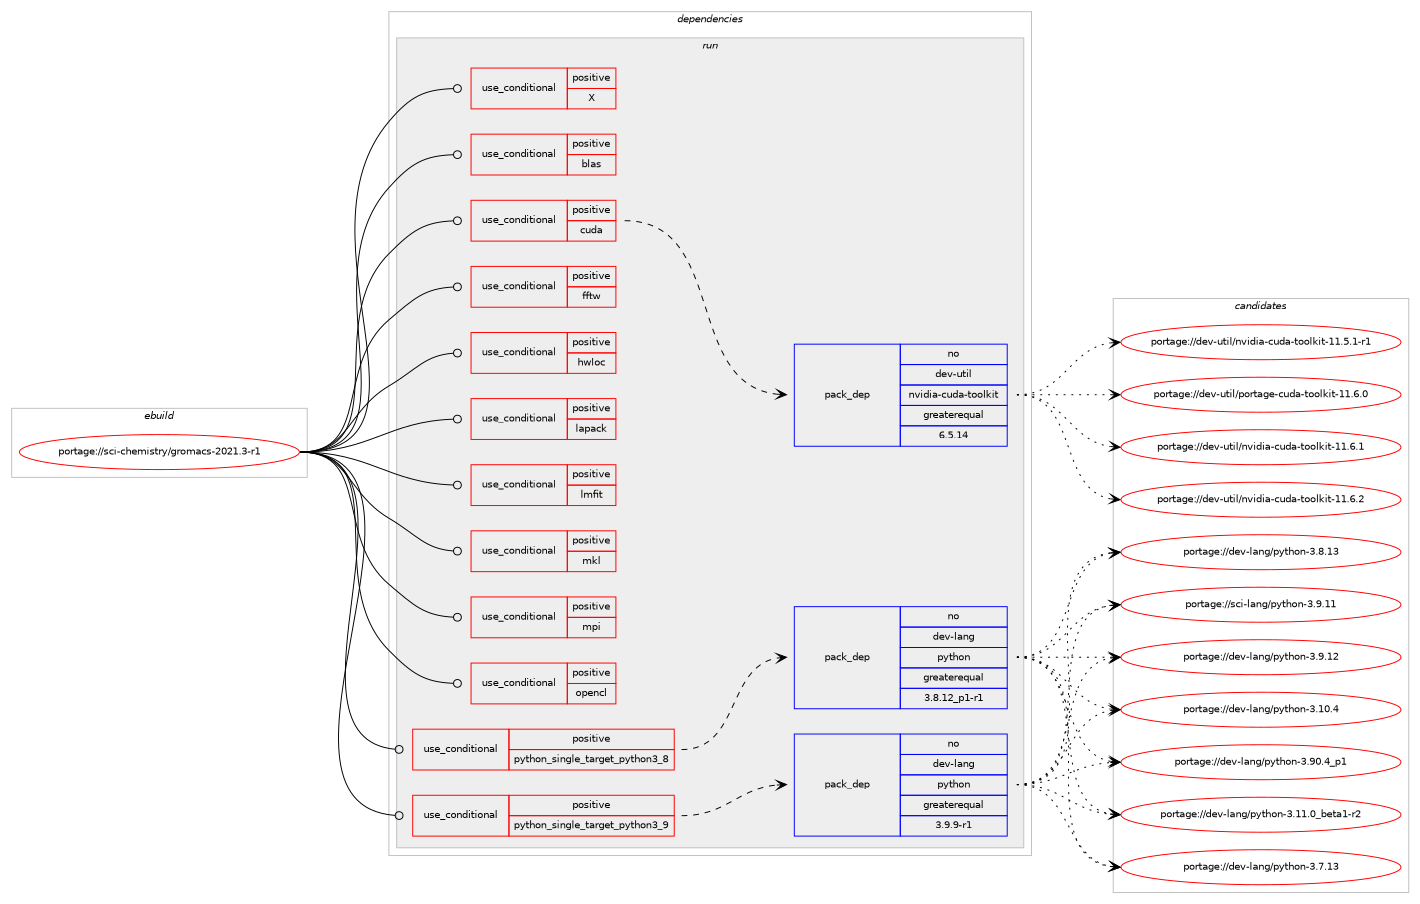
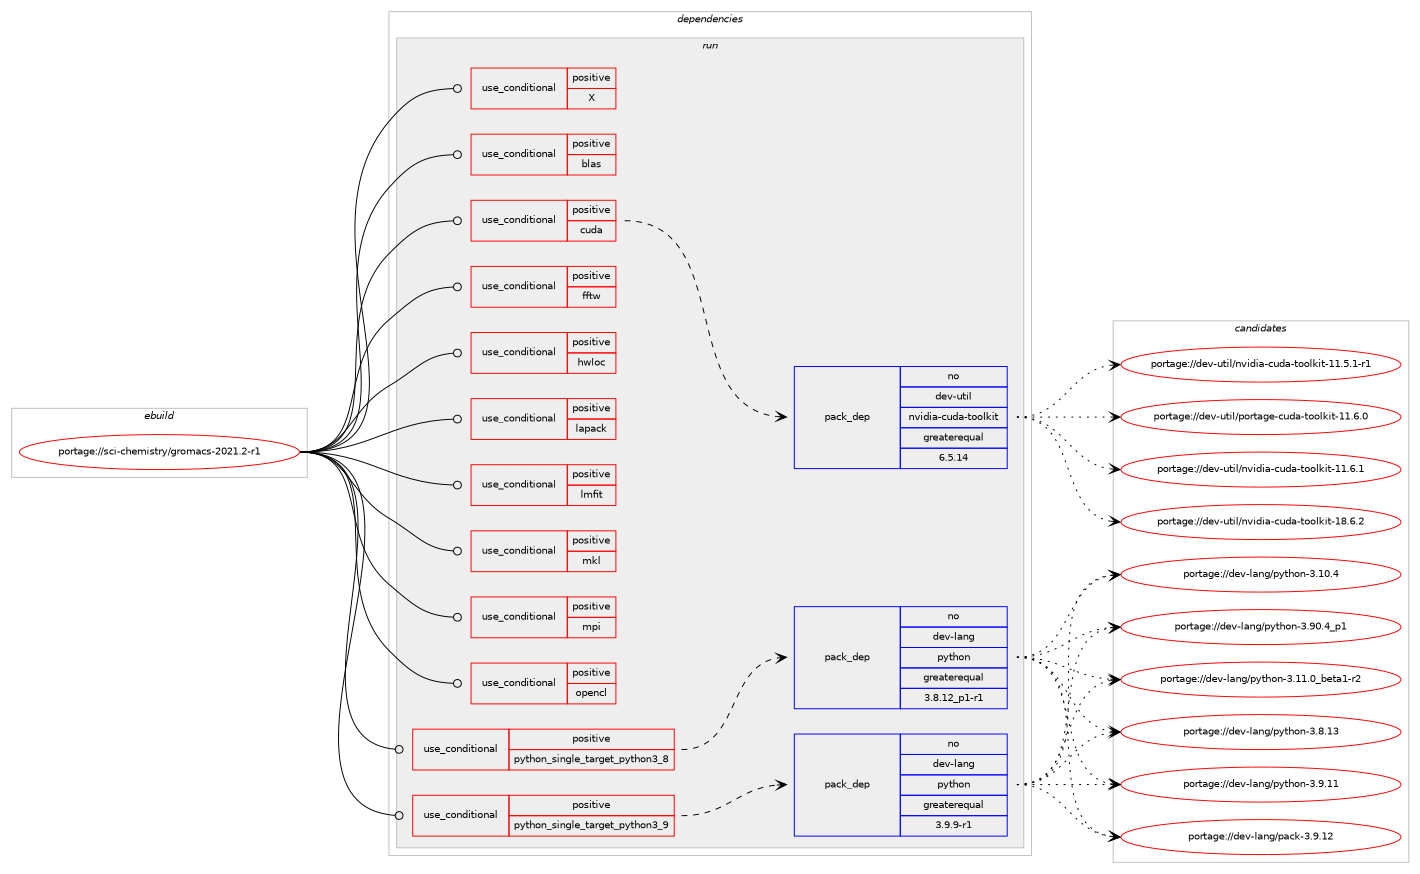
node "portage://sci-chemistry/gromacs-2021.3-r1": label "portage://sci-chemistry/gromacs-2021.3-r1" -> "portage://sci-chemistry/gromacs-2021.2-r1"
node "portage://dev-util/nvidia-cuda-toolkit-11.6.2": label "portage://dev-util/nvidia-cuda-toolkit-11.6.2" -> "portage://dev-util/nvidia-cuda-toolkit-18.6.2"
node "portage://sci-lang/python-3.9.11": label "portage://sci-lang/python-3.9.11" -> "portage://dev-lang/python-3.9.11"
node "portage://dev-lang/python-3.9.12": label "portage://dev-lang/python-3.9.12" -> "portage://dev-lang/pack-3.9.12"
node "portage://dev-lang/python-3.7.13": removed
